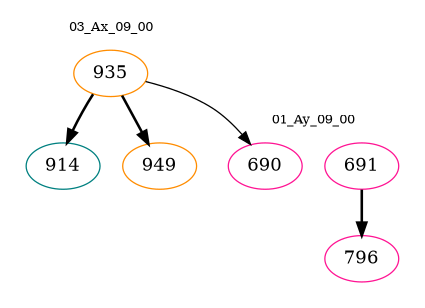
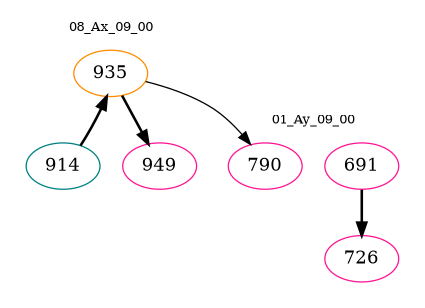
cluster "03_Ax_09_00": label "03_Ax_09_00" -> "08_Ax_09_00"
edge "935" -> "914": reversed
node "949": color darkorange -> deeppink
node "690": label "690" -> "790"
node "796": label "796" -> "726"
